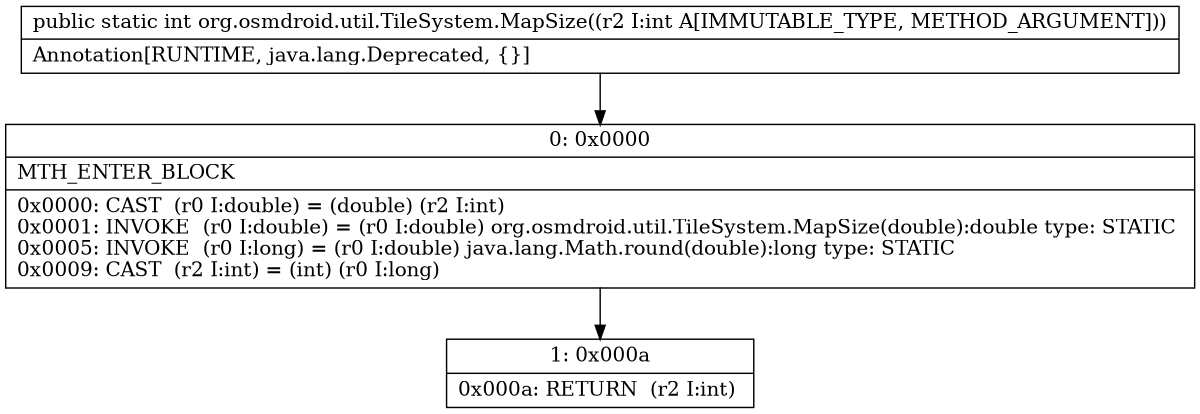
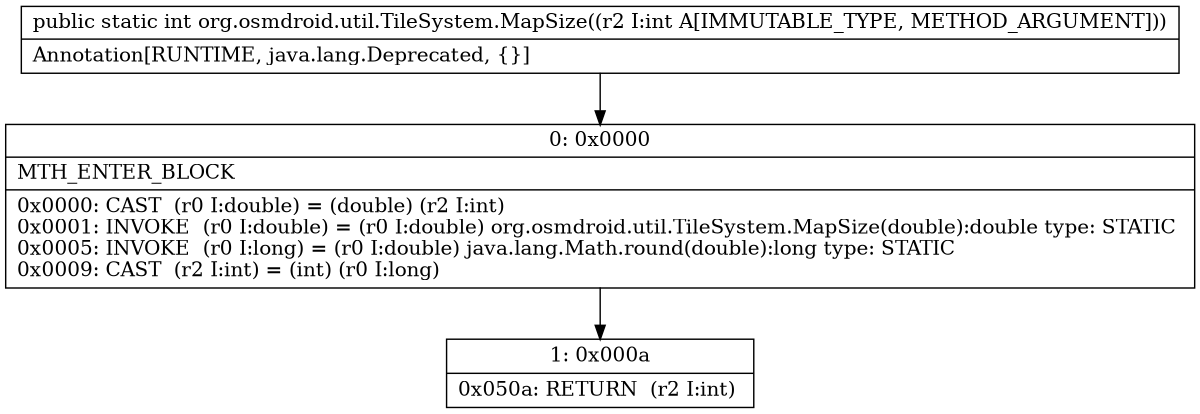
node "1: 0x000a": text "0x000a: RETURN  (r2 I:int)" -> "0x050a: RETURN  (r2 I:int)"
